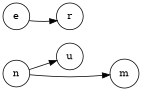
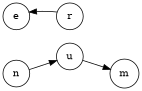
edge "e" -> "r": reversed
edge "n" -> "m": now "u" -> "m"
